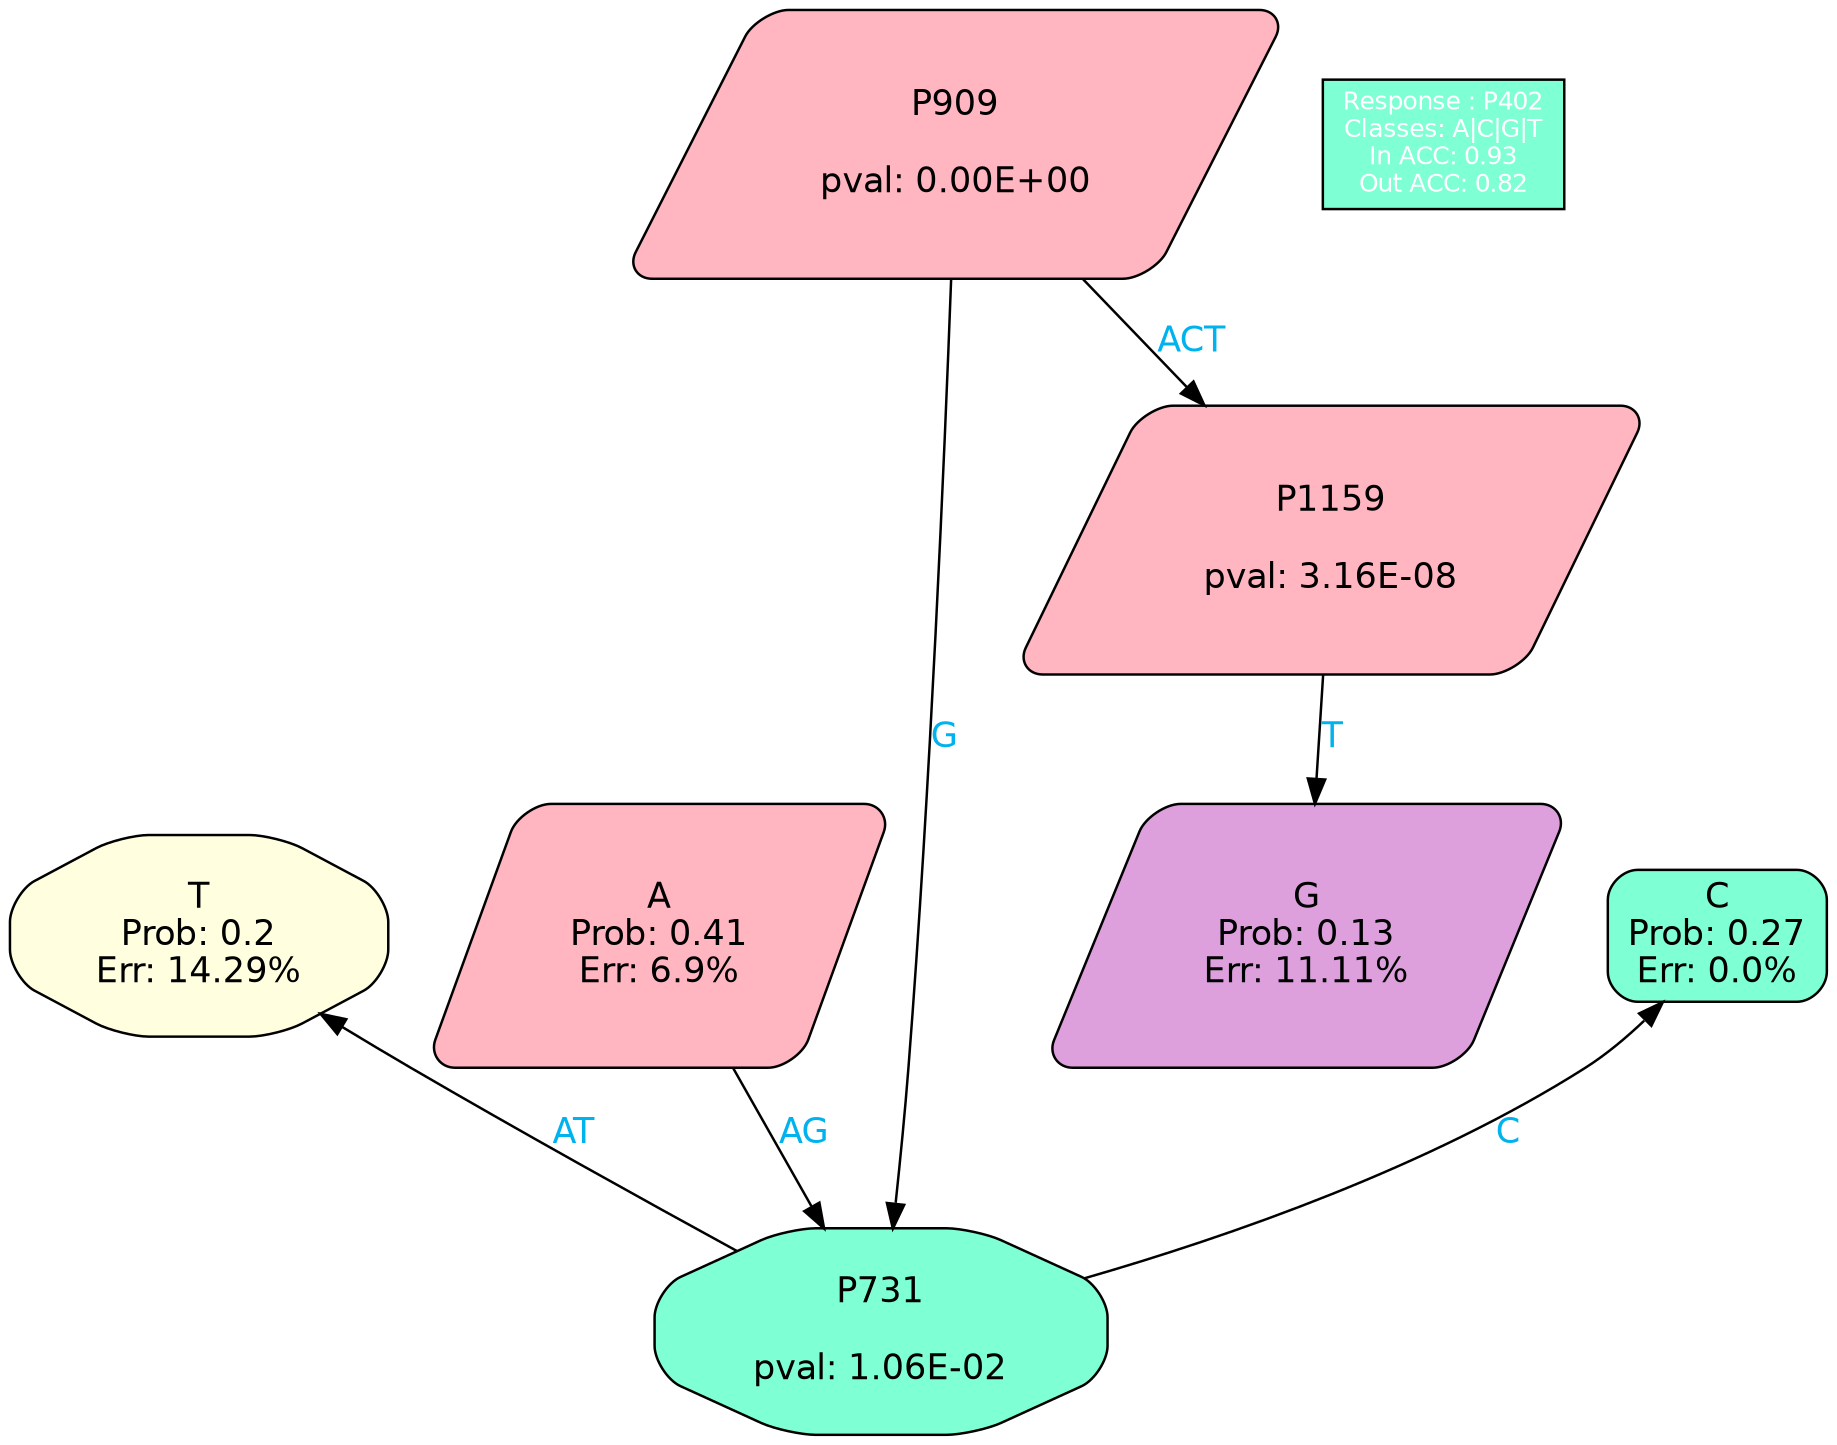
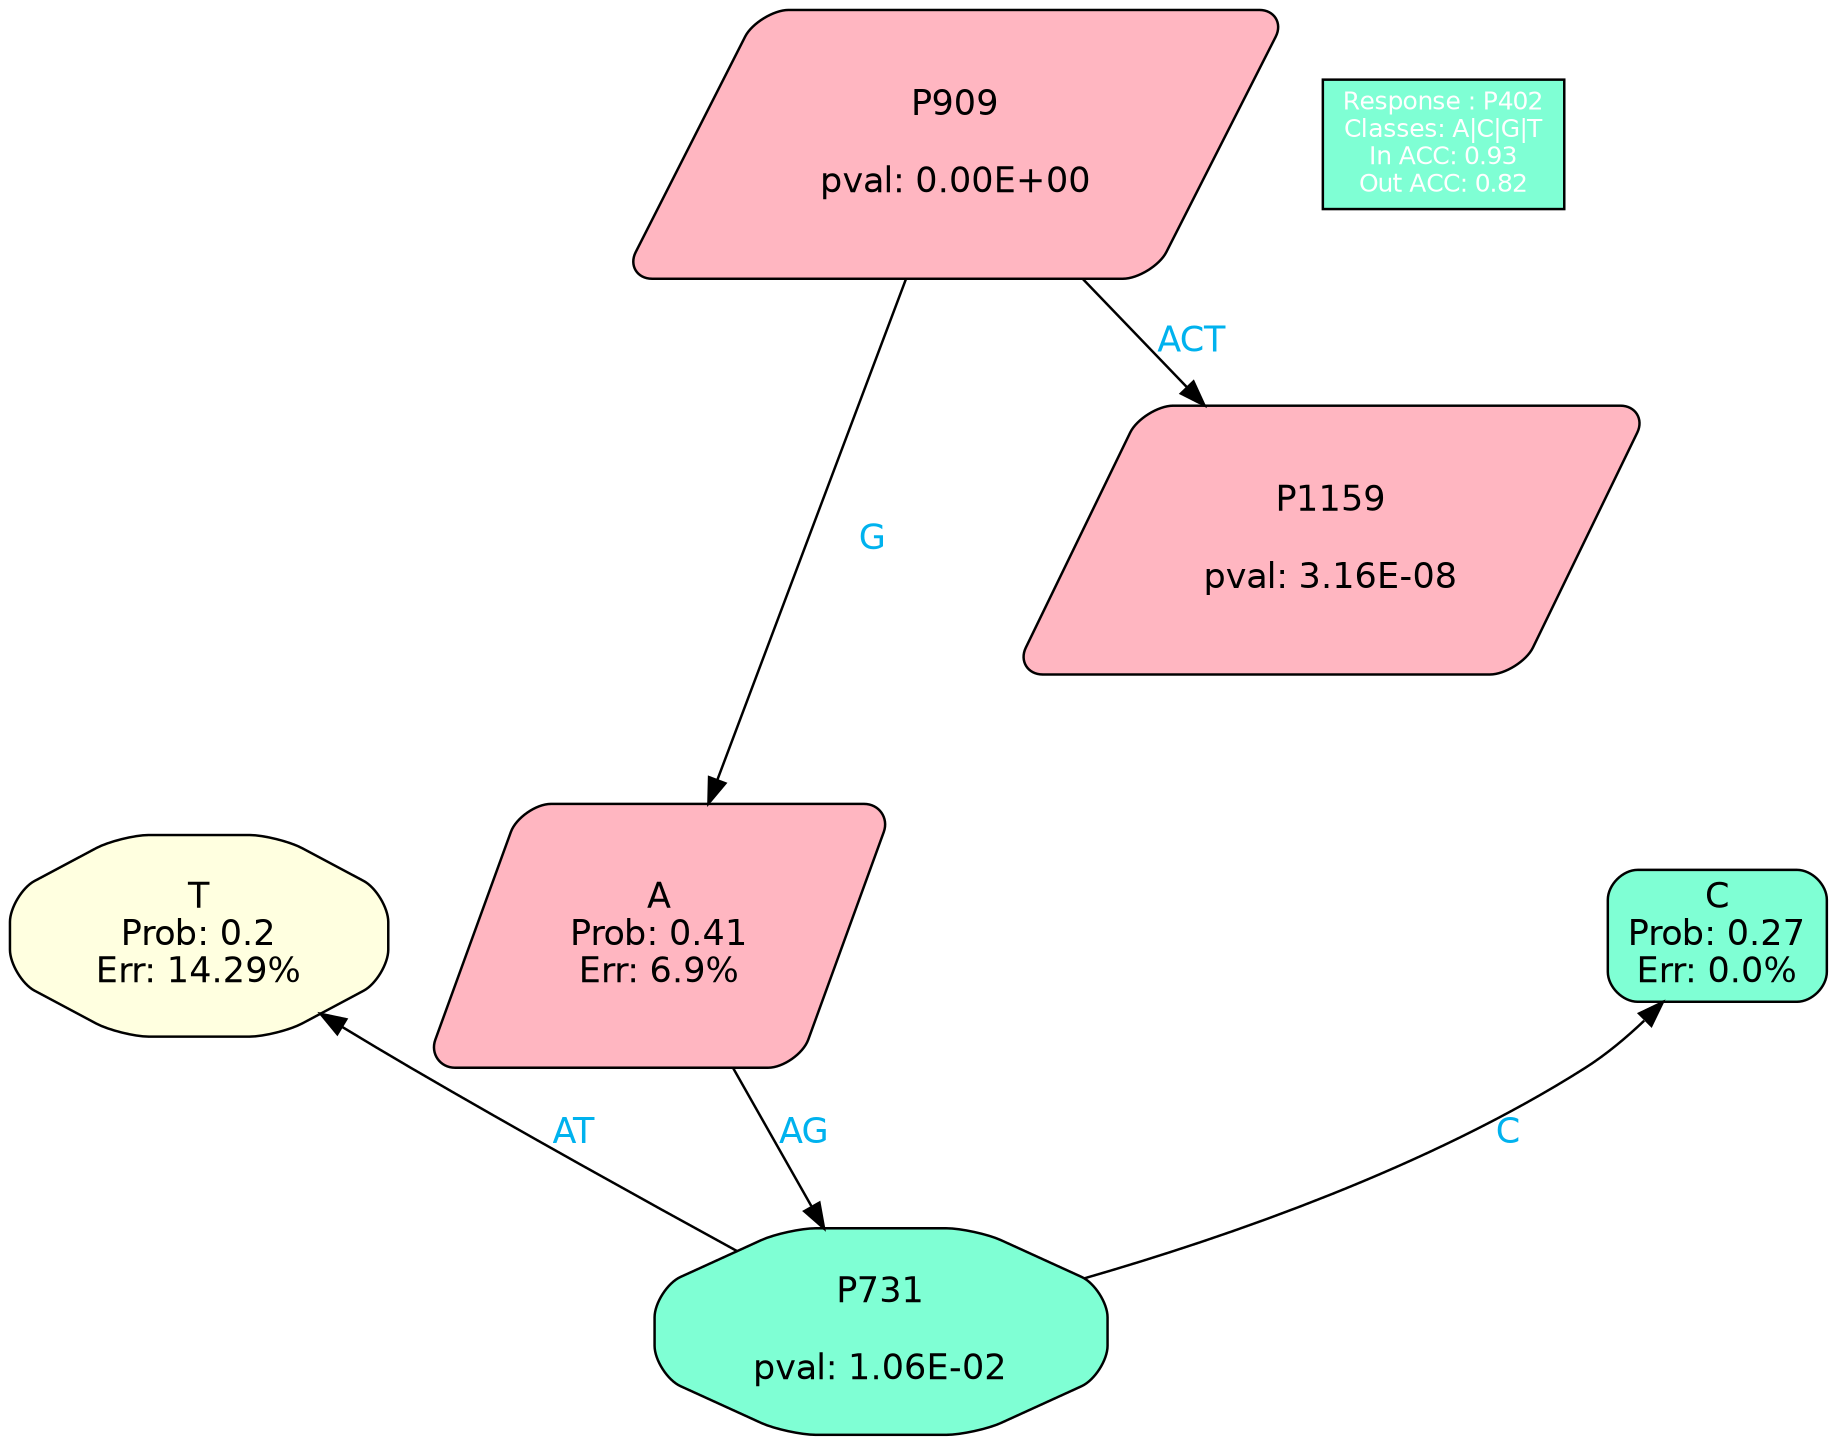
edge "P909 pval: 0.00E+00" -> "P731 pval: 1.06E-02": now "P909 pval: 0.00E+00" -> "A Prob: 0.41 Err: 6.9%"
node "G Prob: 0.13 Err: 11.11%": removed
